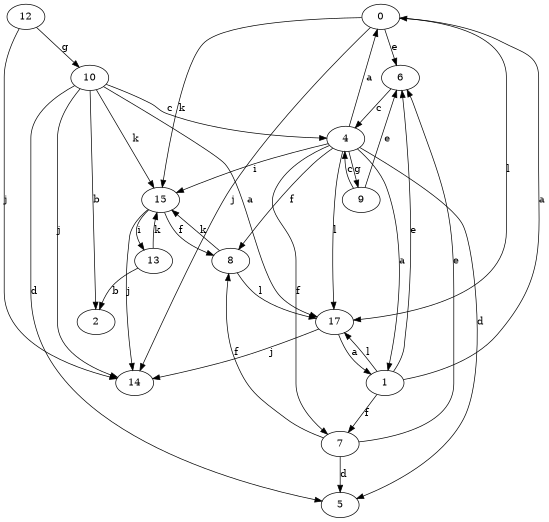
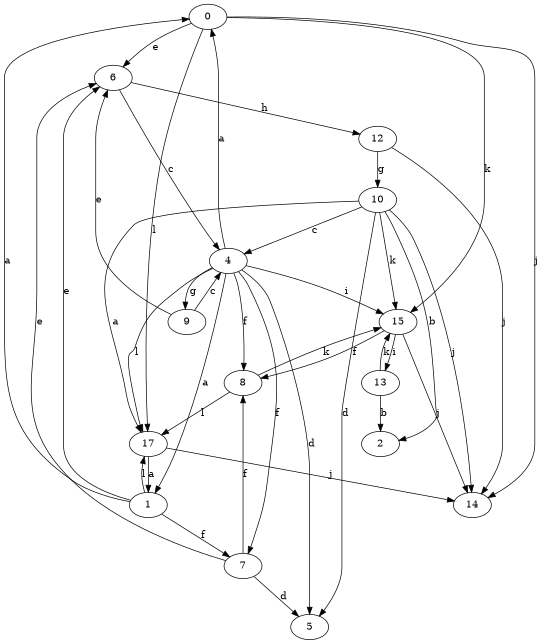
edge "6" -> "12": added, label "h"
